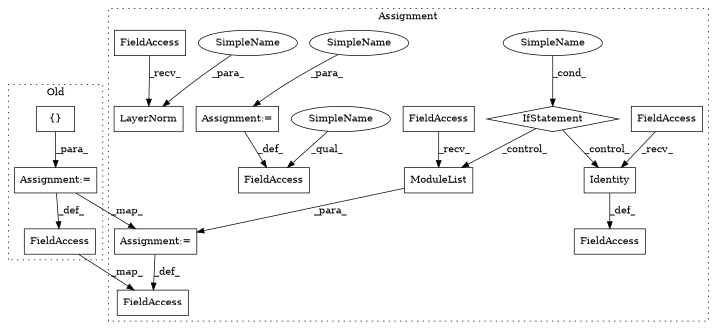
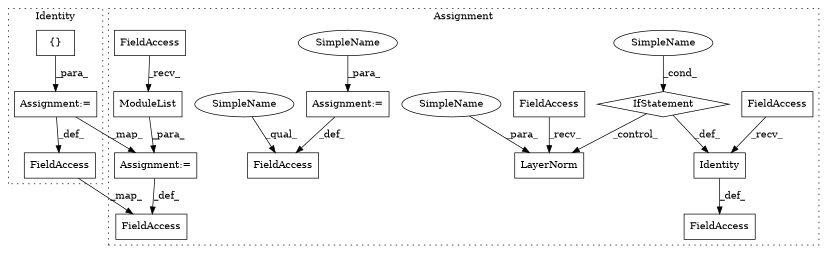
cluster "Old": label "Old" -> "Identity"
edge "IfStatement" -> "ModuleList": now "IfStatement" -> "LayerNorm"
edge "IfStatement" -> "Identity": label "_control_" -> "_def_"
